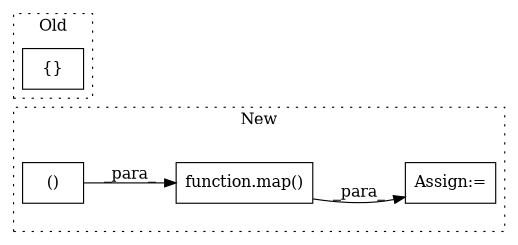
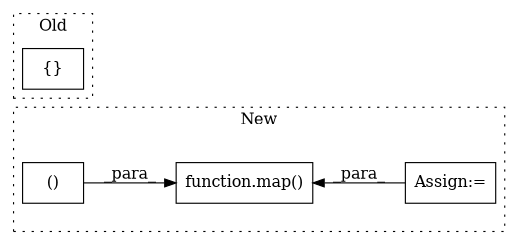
edge "function.map()" -> "Assign:=": reversed
